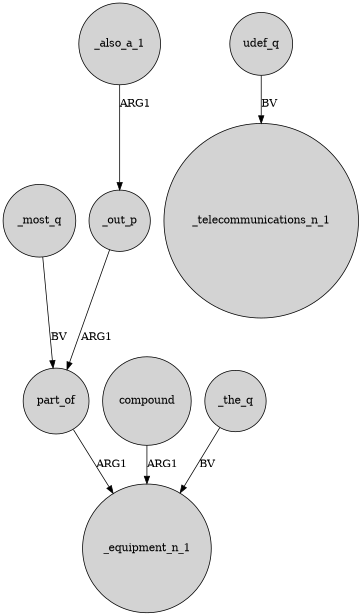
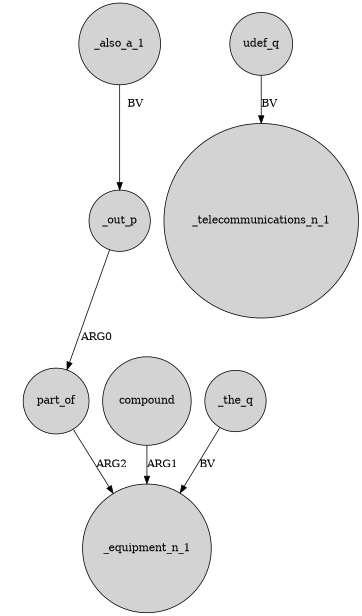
edge "_also_a_1" -> "_out_p": label "ARG1" -> "BV"
node "_most_q": removed
edge "_out_p" -> "part_of": label "ARG1" -> "ARG0"
edge "part_of" -> "_equipment_n_1": label "ARG1" -> "ARG2"
